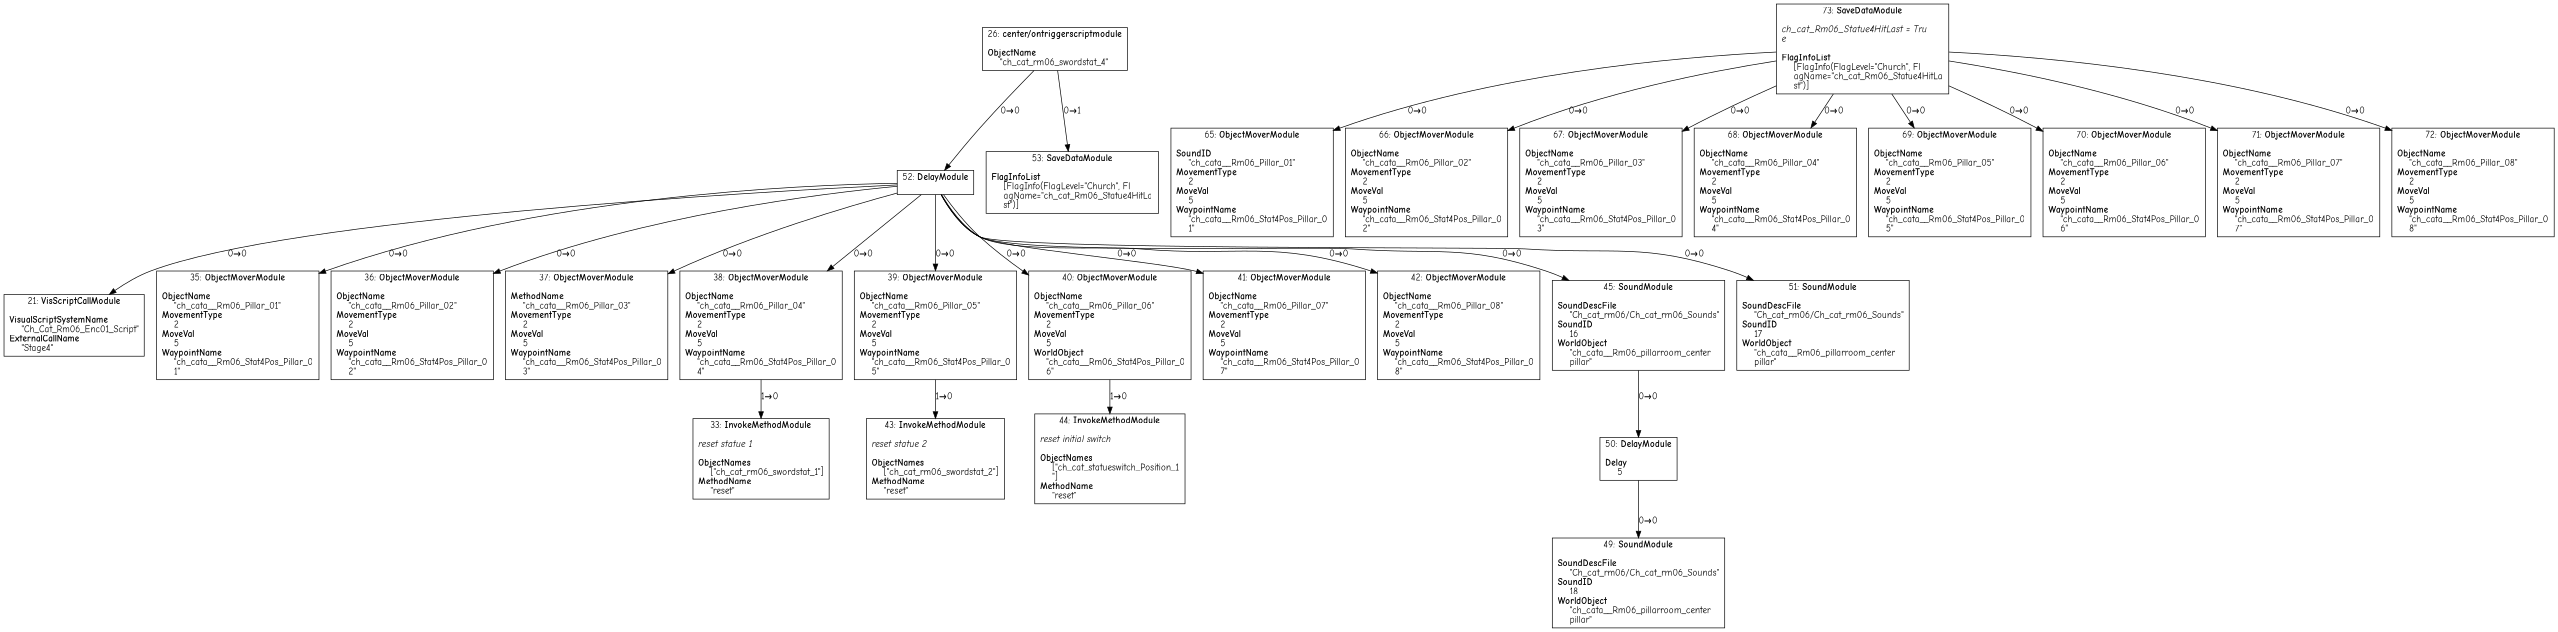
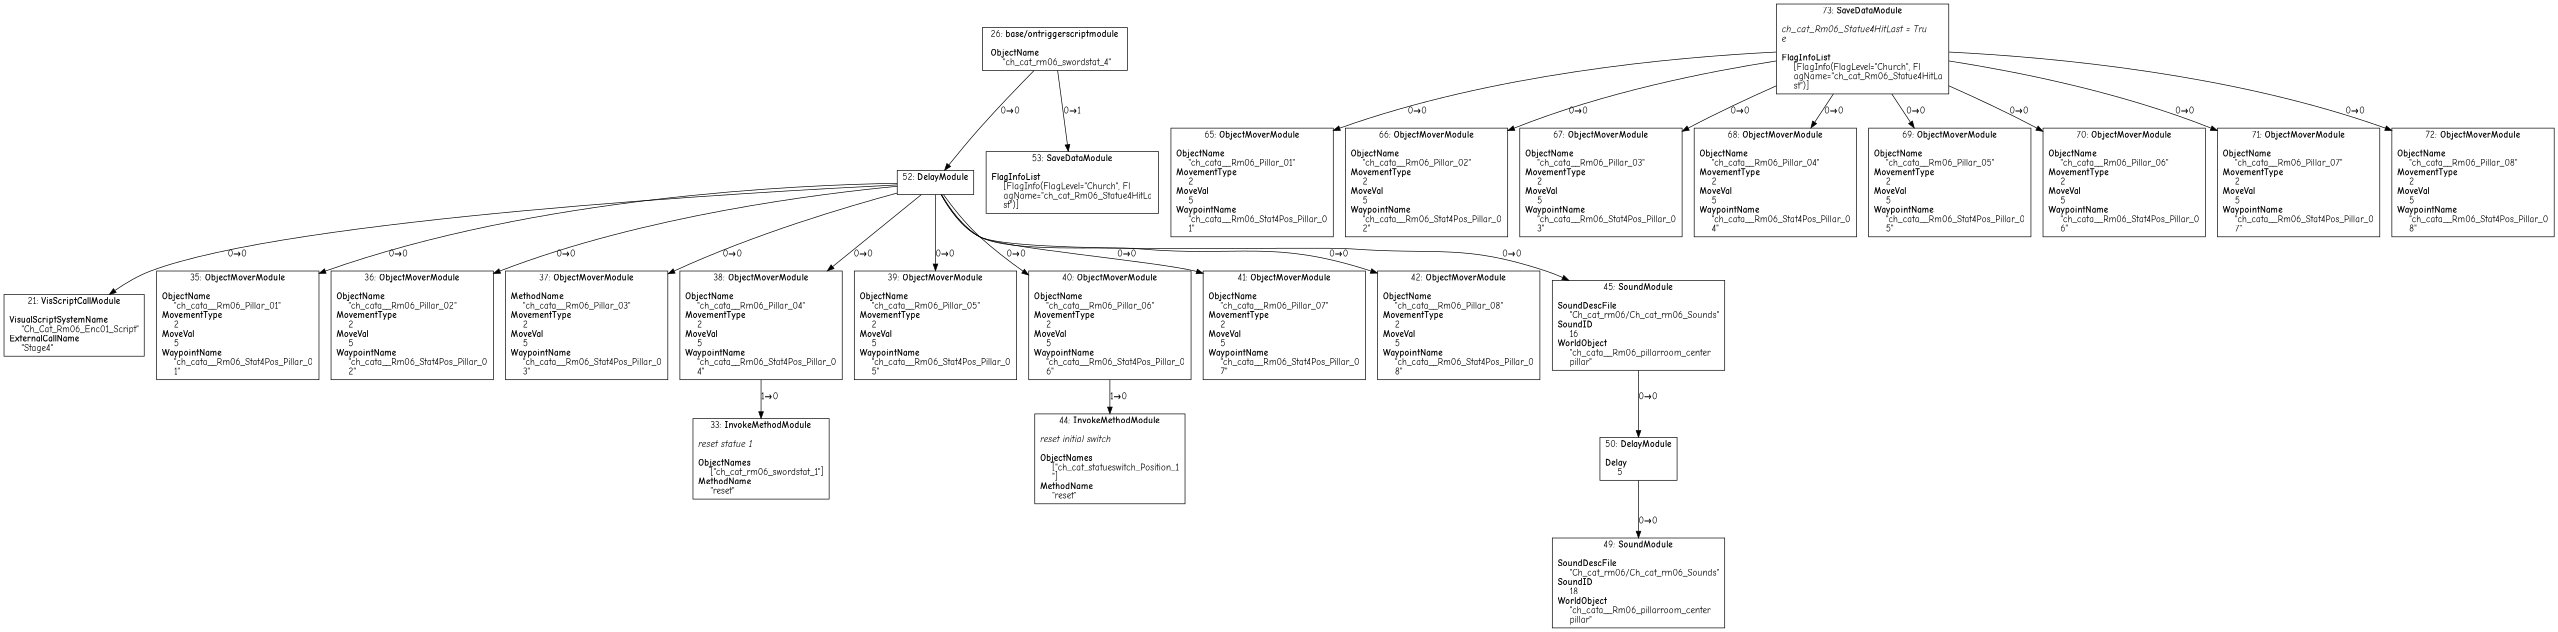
node "26:": text "center/ontriggerscriptmodule" -> "base/ontriggerscriptmodule"
node "65:": text "SoundID" -> "ObjectName"
node "51:": removed
node "40:": text "WorldObject" -> "WaypointName"
node "43:": removed
